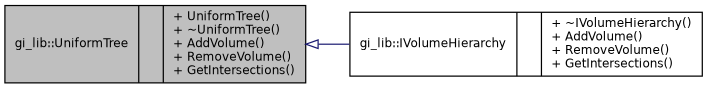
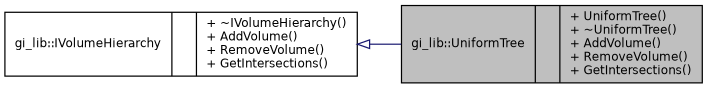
edge "gi_lib::IVolumeHierarchy" -> "gi_lib::UniformTree": reversed
